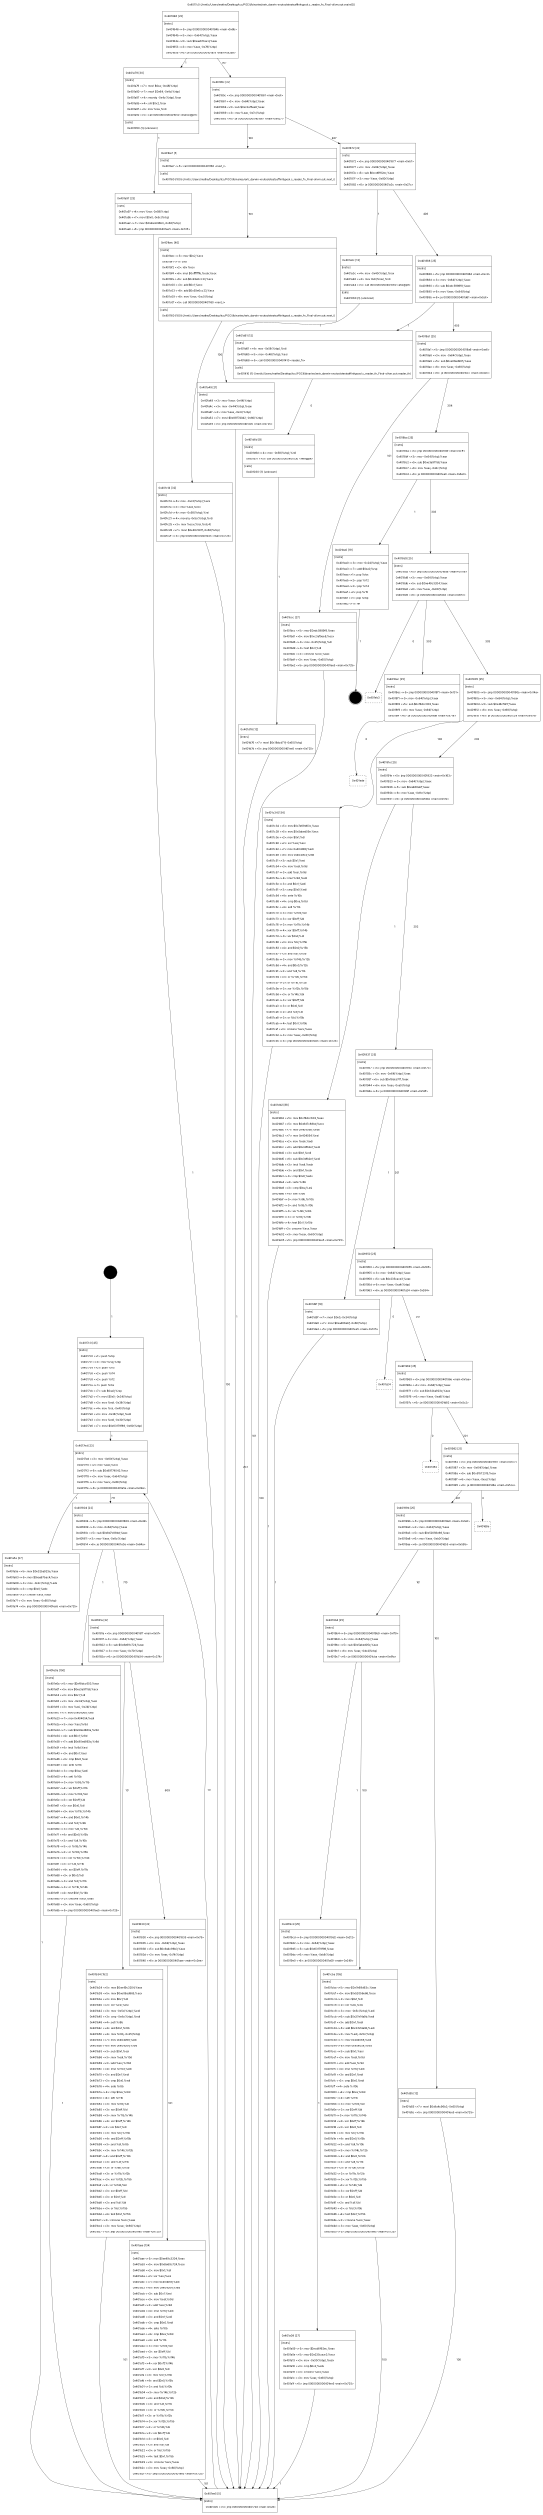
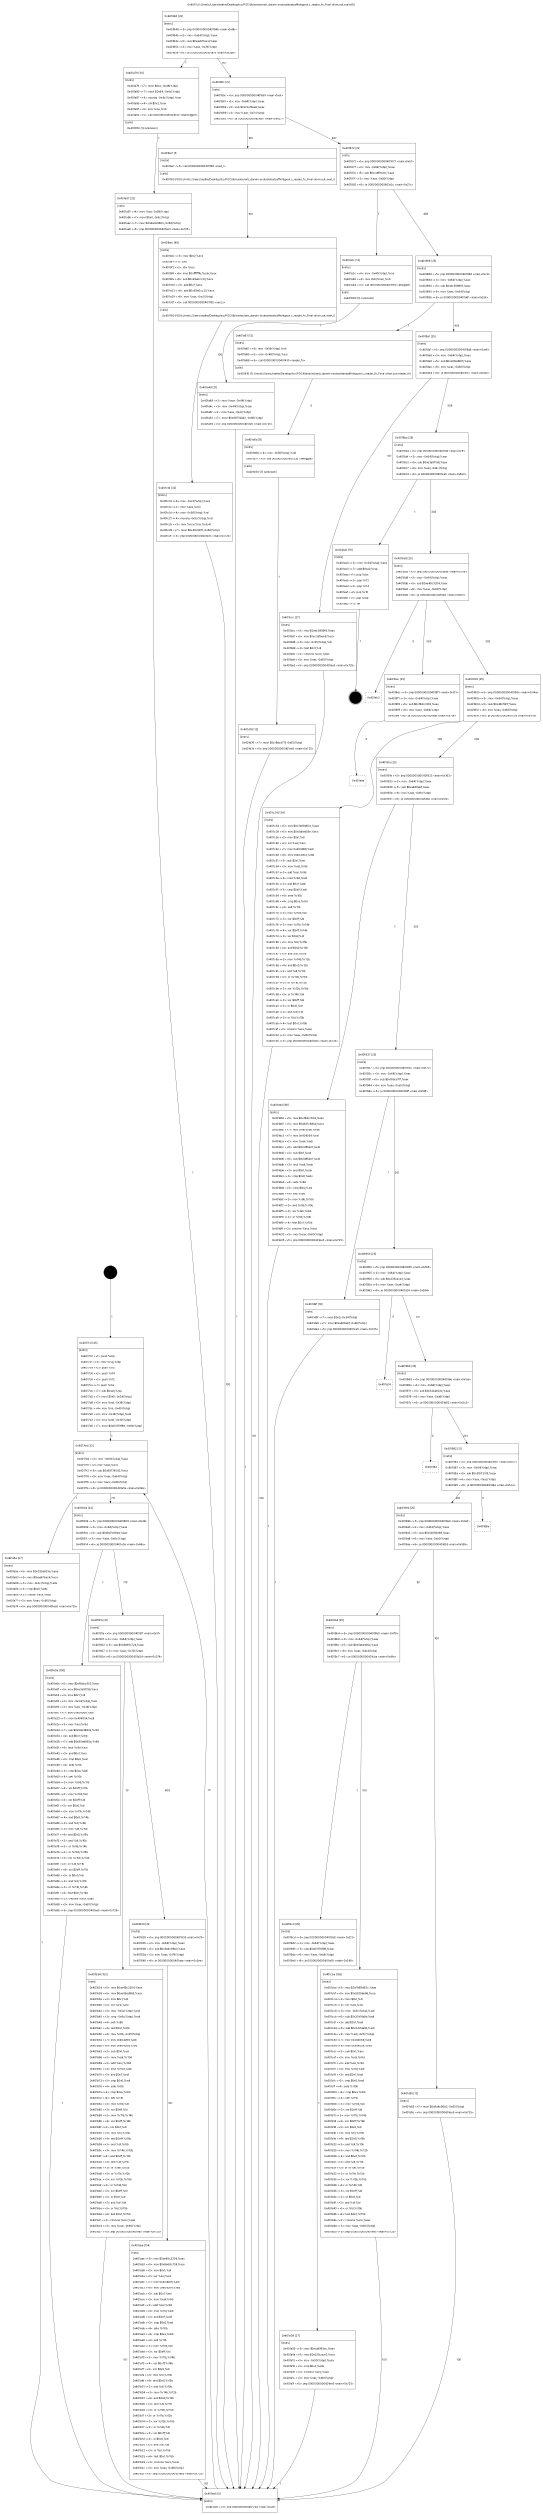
edge "0x401d76 [12]" -> "0x401ee5 [5]": label " 203" -> " 1"
